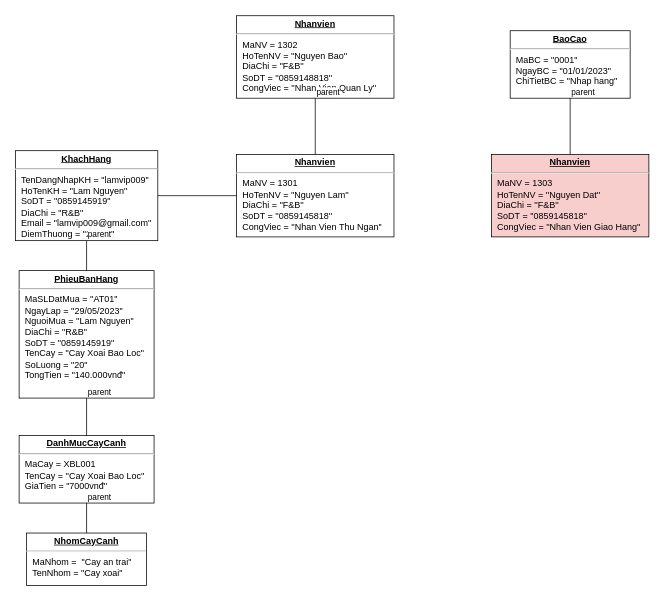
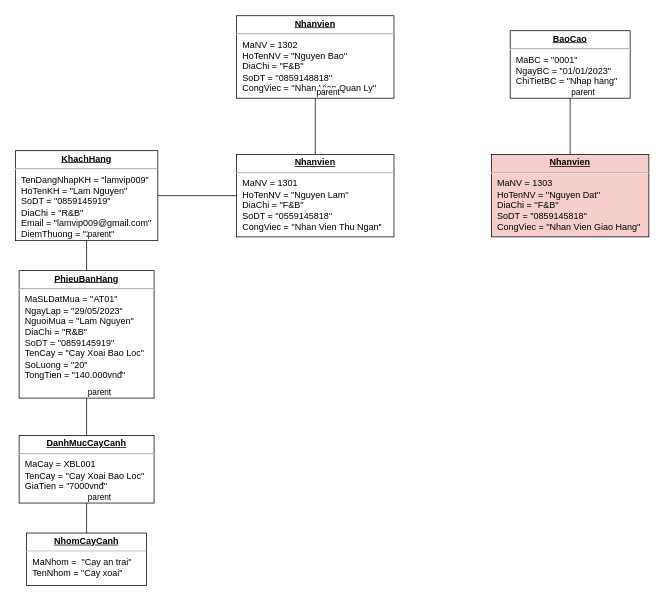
node "Nhanvien MaNV = 1301 HoTenNV = ''Nguyen Lam'' DiaChi = ''F&B'' SoDT = ''0859145818'' CongViec = ''Nhan Vien Thu Ngan''": label "Nhanvien MaNV = 1301 HoTenNV = ''Nguyen Lam'' DiaChi = ''F&B'' SoDT = ''0859145818'' CongViec = ''Nhan Vien Thu Ngan''" -> "Nhanvien MaNV = 1301 HoTenNV = ''Nguyen Lam'' DiaChi = ''F&B'' SoDT = ''0559145818'' CongViec = ''Nhan Vien Thu Ngan''"
